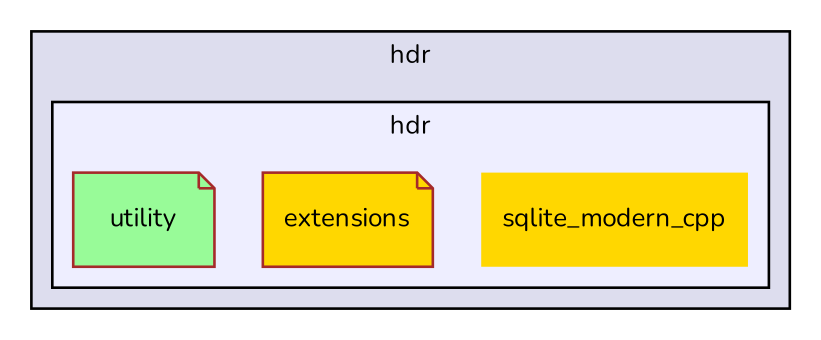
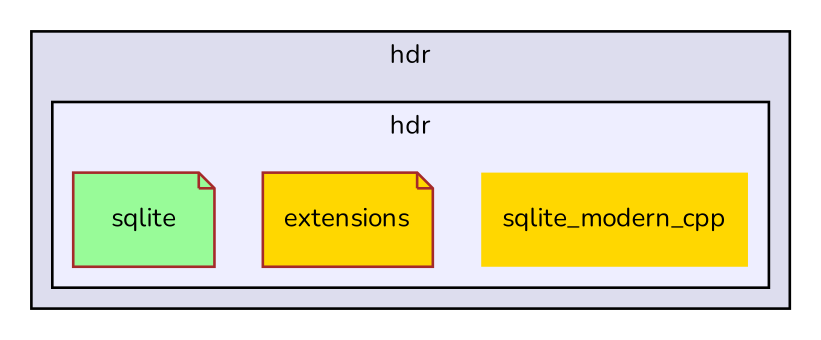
node "utility": label "utility" -> "sqlite"
